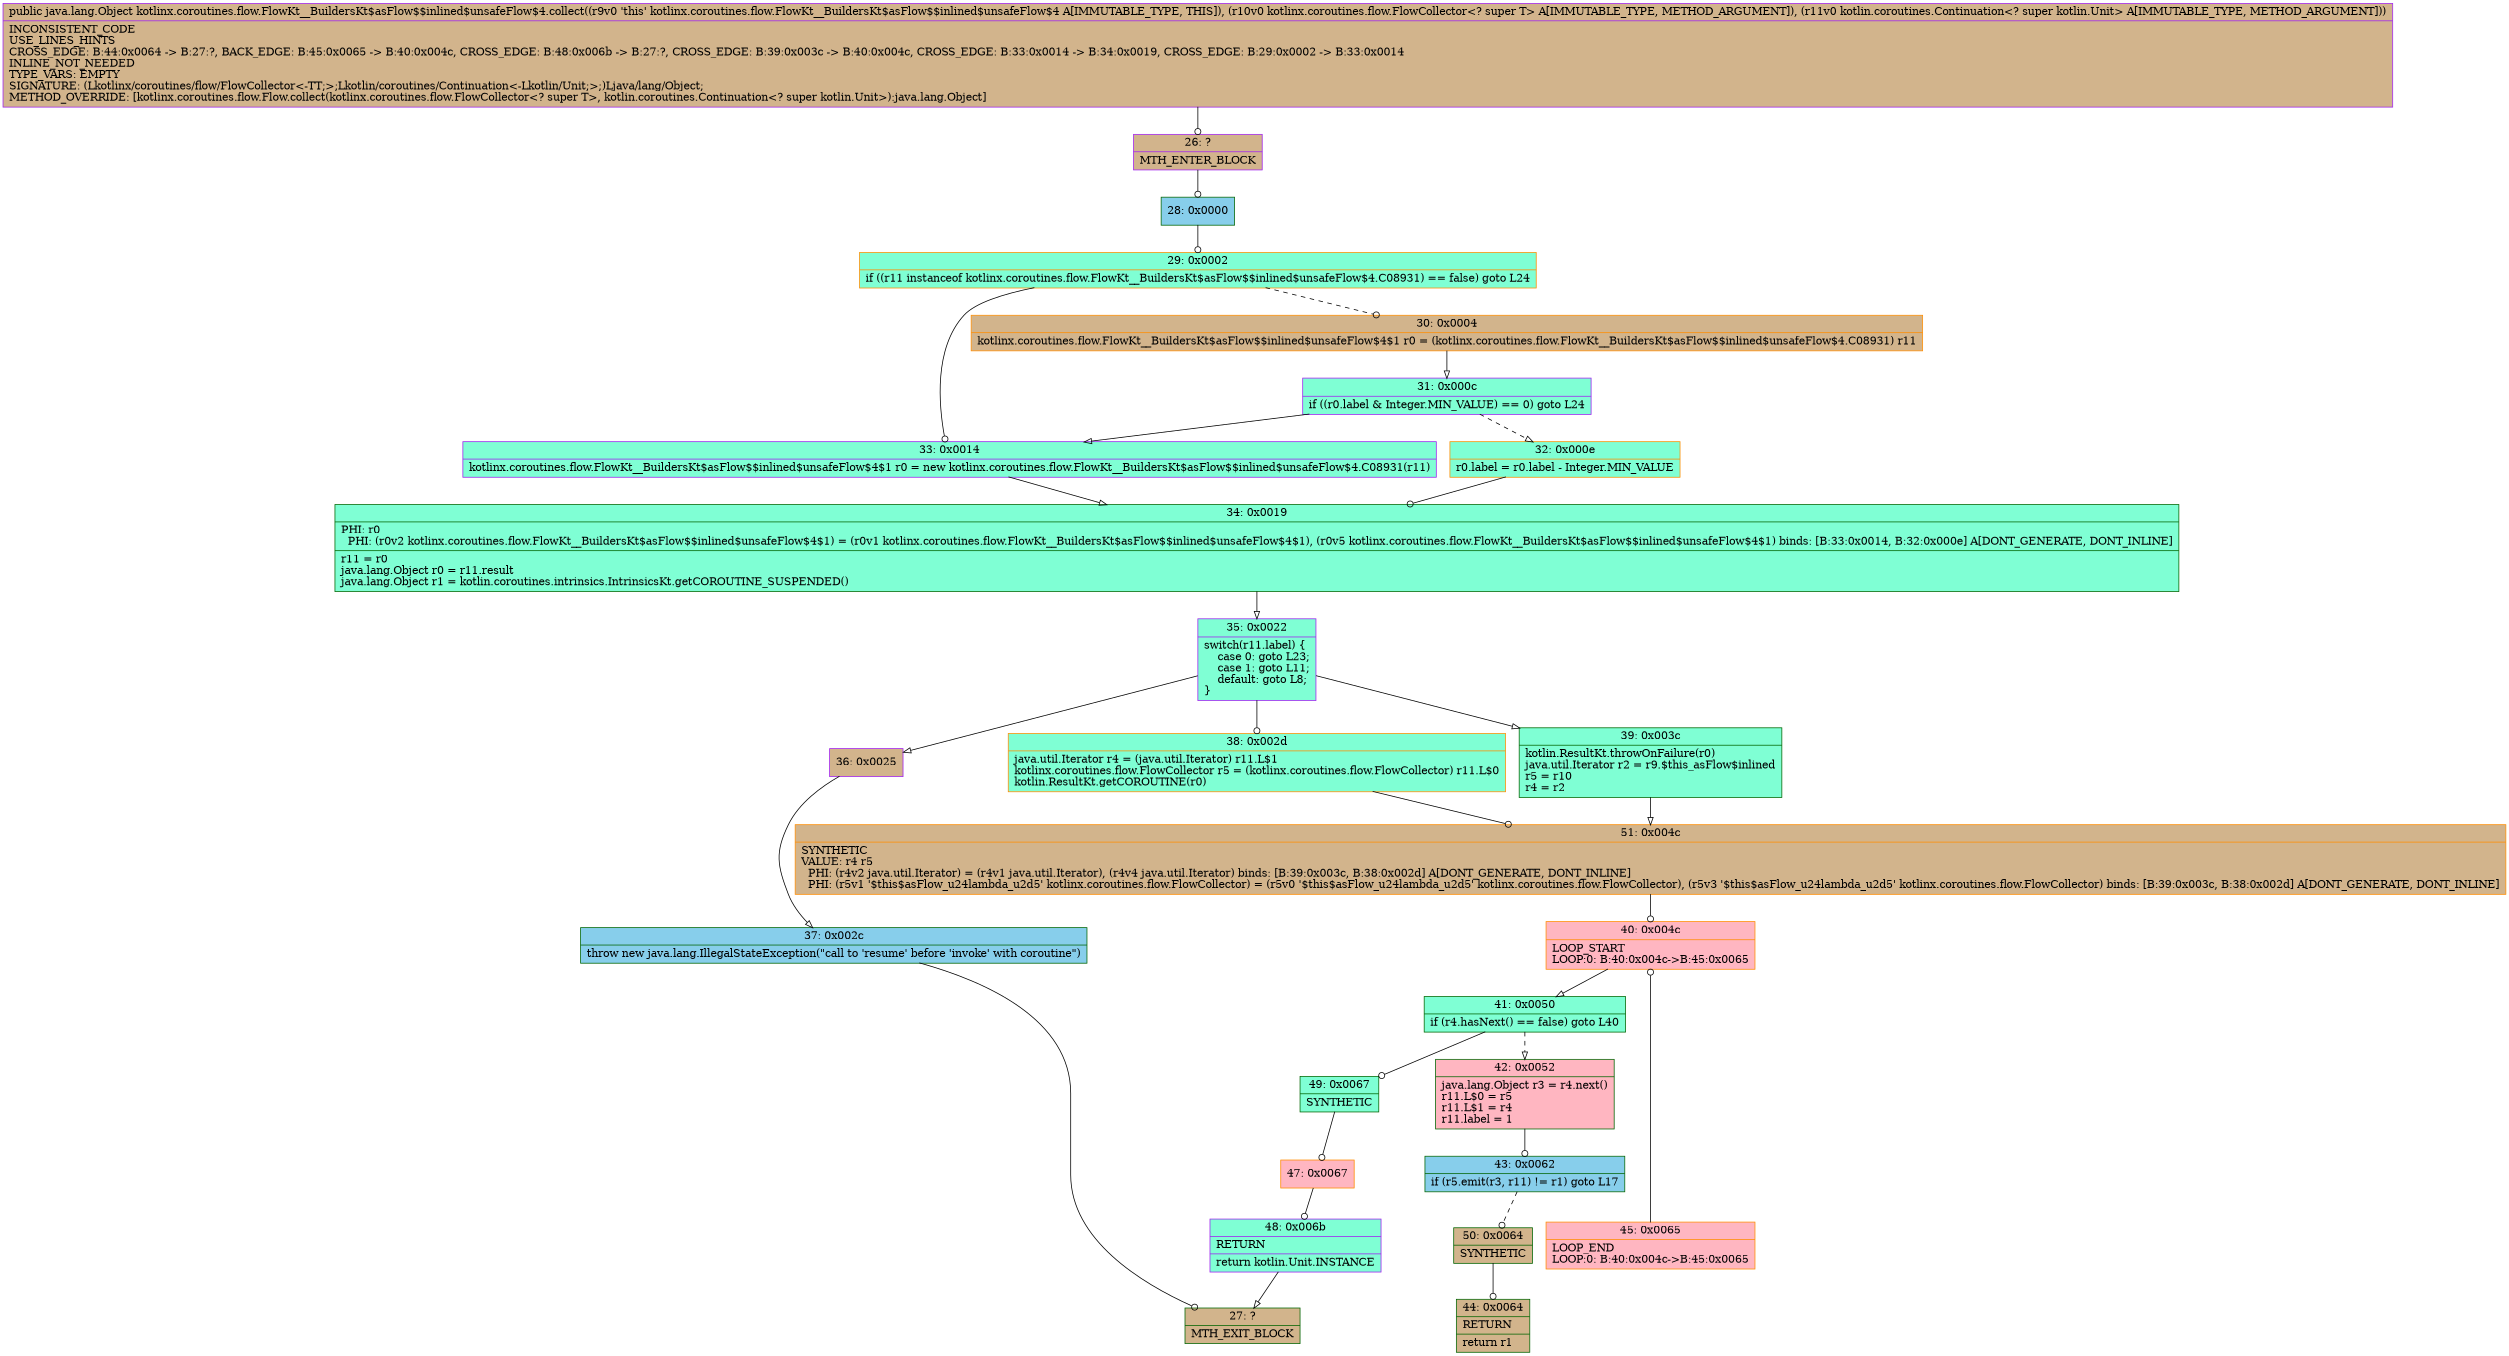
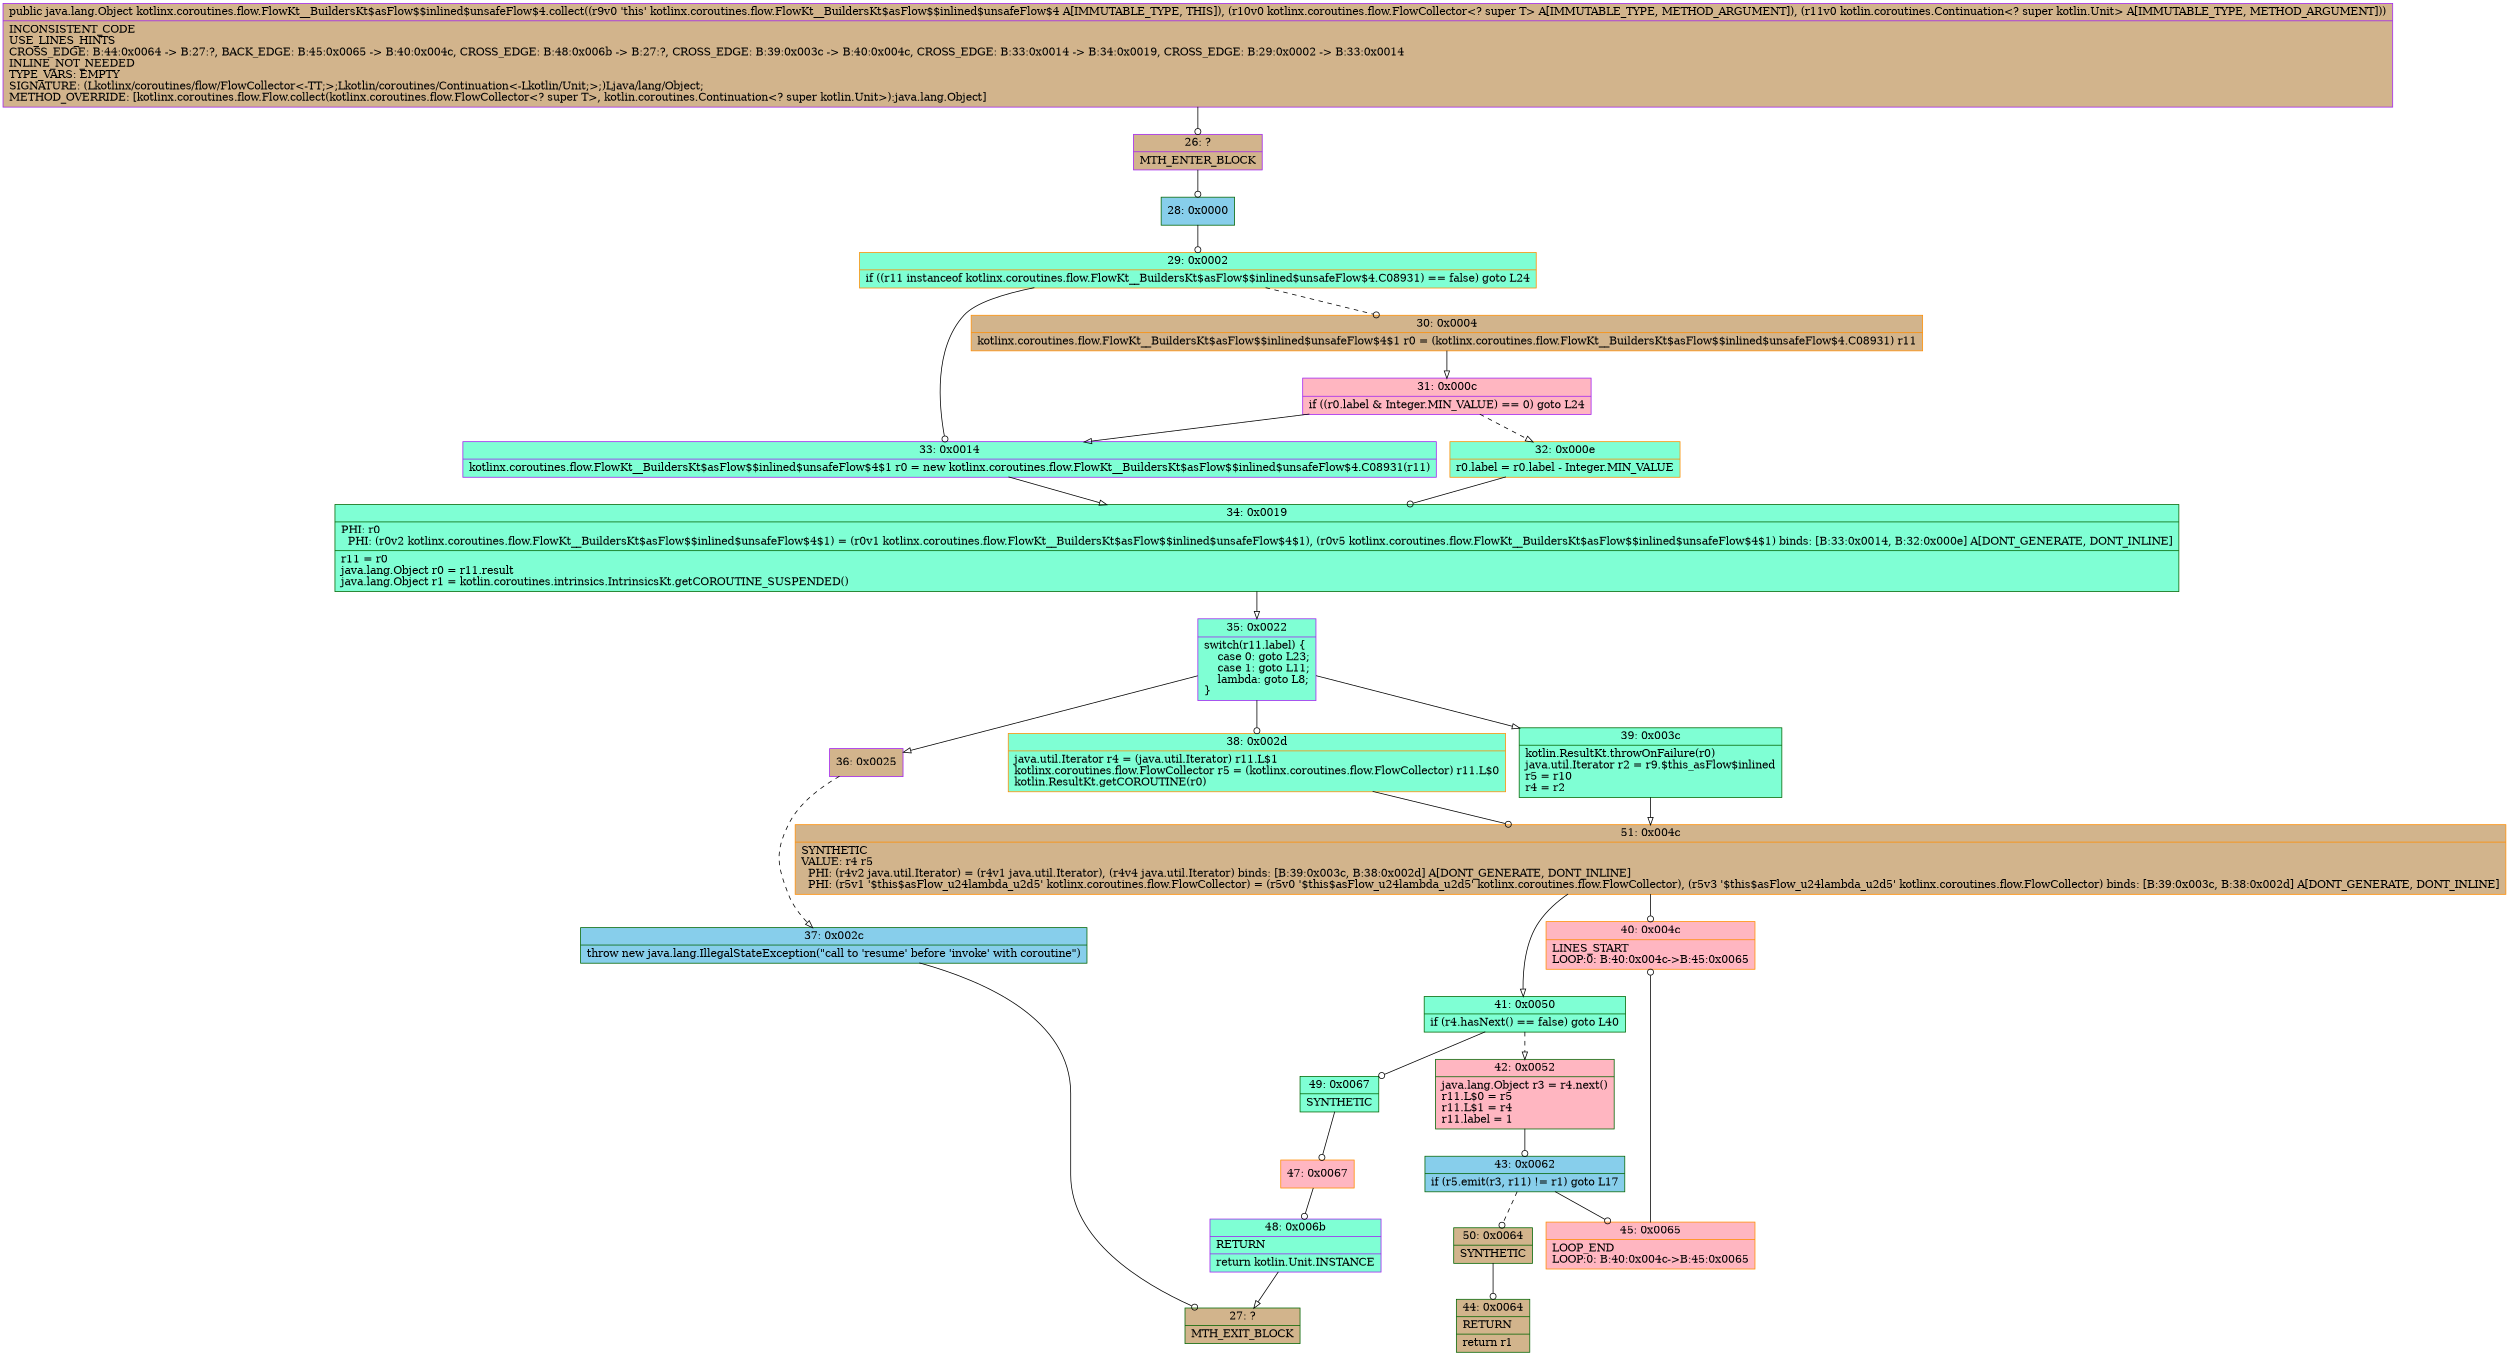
node "31: 0x000c": fillcolor aquamarine -> lightpink
node "35: 0x0022": text "default: goto L8;" -> "lambda: goto L8;"
edge "36: 0x0025" -> "37: 0x002c": style solid -> dashed
node "40: 0x004c": text "LOOP_START" -> "LINES_START"
edge "40: 0x004c" -> "41: 0x0050": now "51: 0x004c" -> "41: 0x0050"
edge "43: 0x0062" -> "45: 0x0065": added
